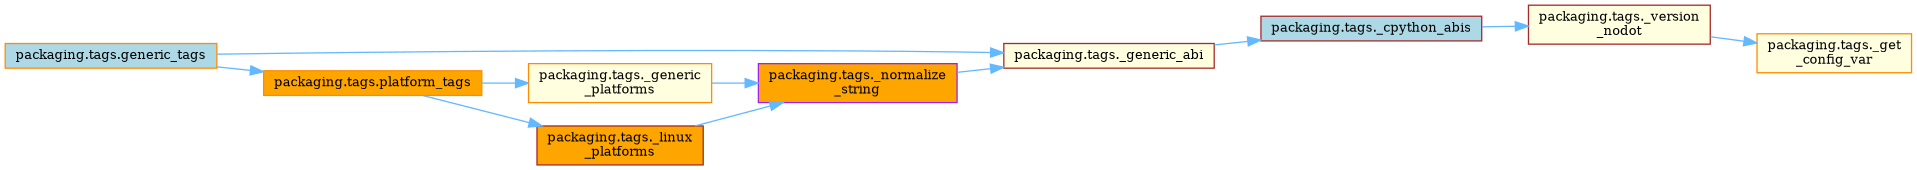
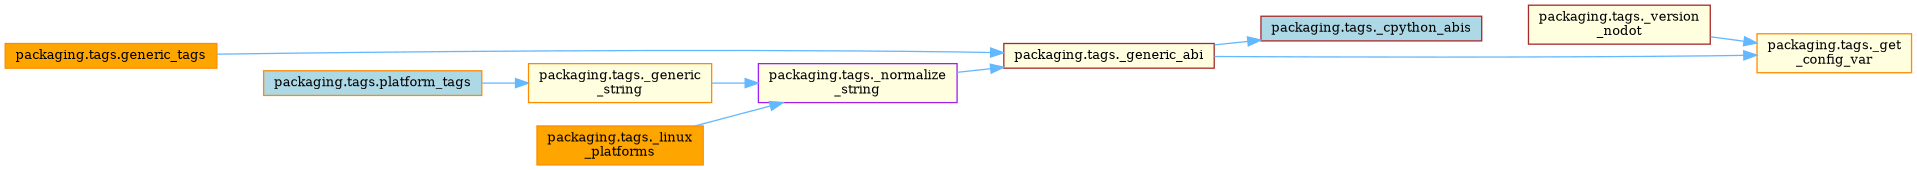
edge "packaging.tags._cpython_abis" -> "packaging.tags._version _nodot": removed
node "packaging.tags.generic_tags": fillcolor lightblue -> orange
edge "packaging.tags._generic_abi" -> "packaging.tags._get _config_var": added
edge "packaging.tags.generic_tags" -> "packaging.tags.platform_tags": removed
node "packaging.tags.platform_tags": fillcolor orange -> lightblue
node "packaging.tags._generic _platforms": label "packaging.tags._generic _platforms" -> "packaging.tags._generic _string"
node "packaging.tags._normalize _string": fillcolor orange -> lightyellow
edge "packaging.tags.platform_tags" -> "packaging.tags._linux _platforms": removed
node "packaging.tags._linux _platforms": color brown -> darkorange
